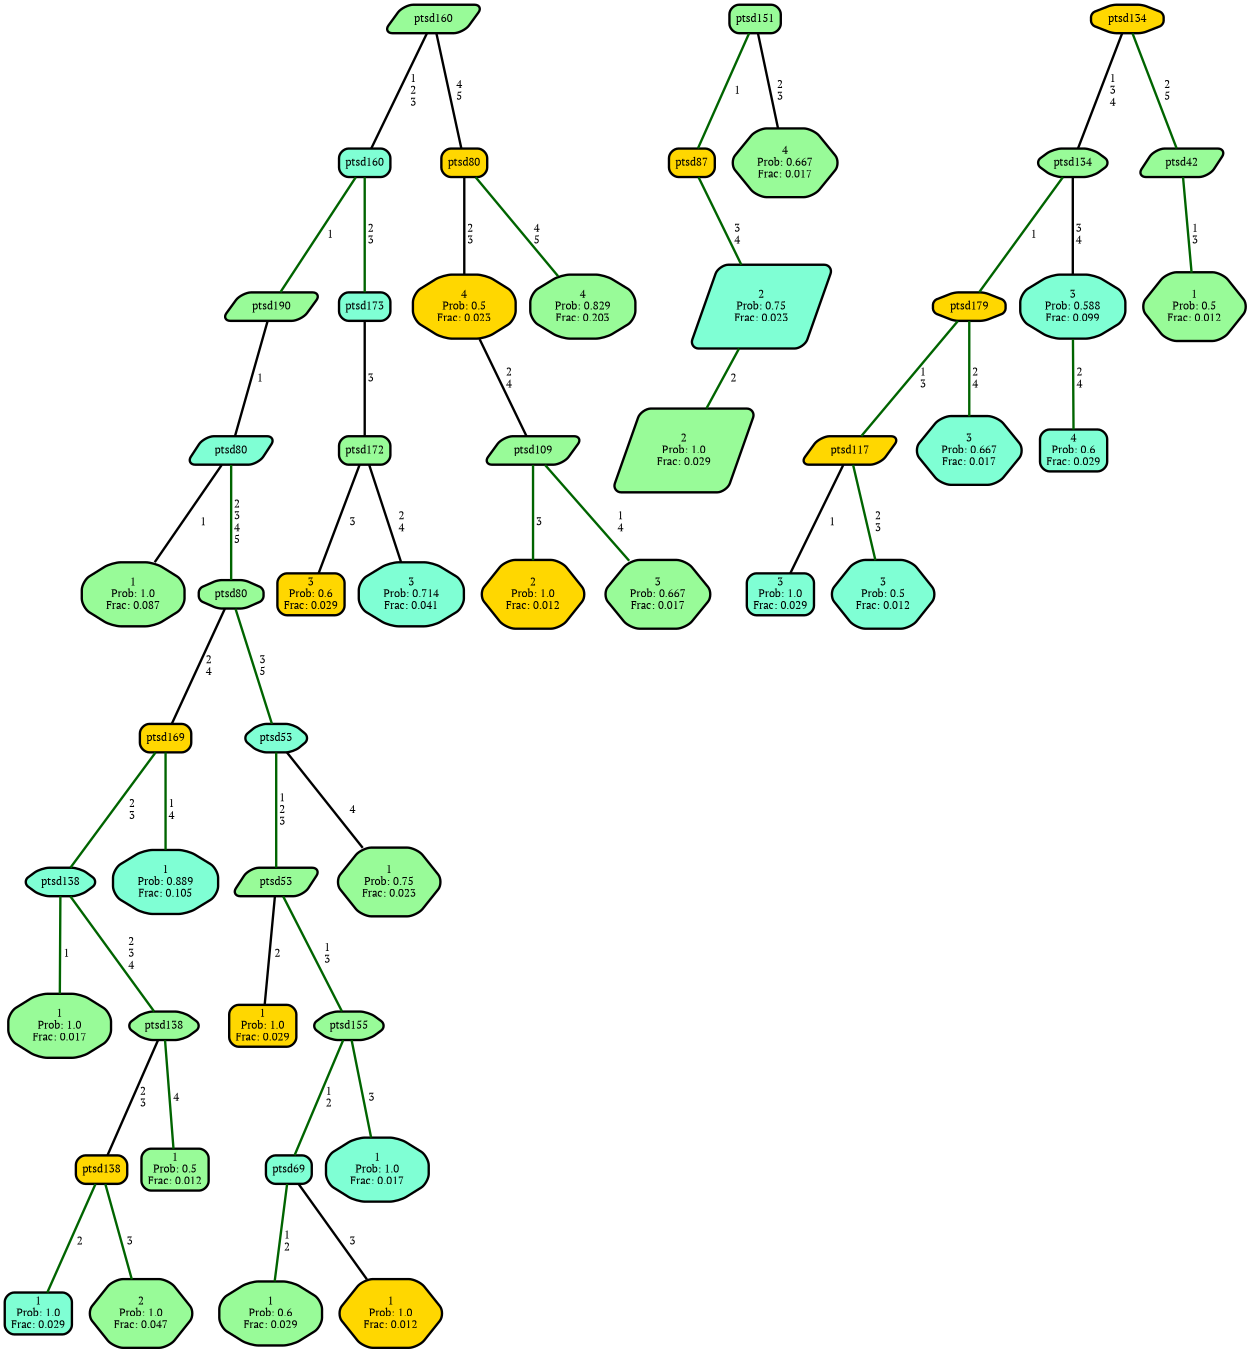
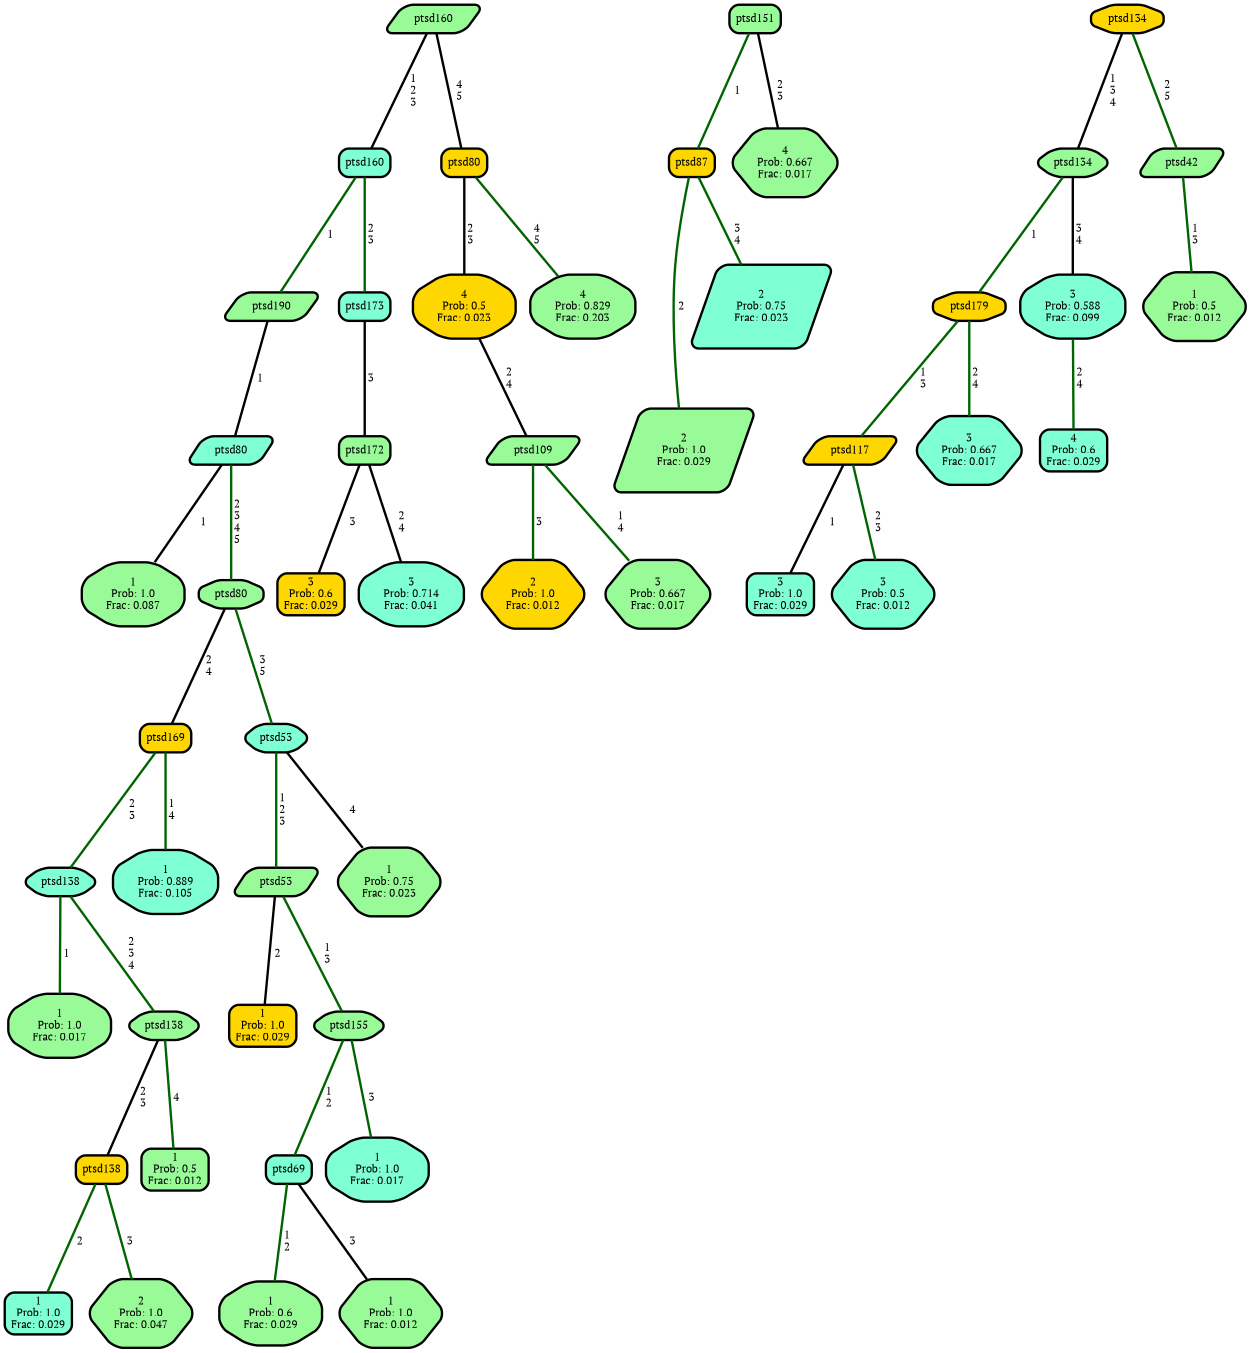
edge "2 Prob: 0.75 Frac: 0.023" -- "2 Prob: 1.0 Frac: 0.029": now "ptsd87" -- "2 Prob: 1.0 Frac: 0.029"
node "1 Prob: 1.0 Frac: 0.012": fillcolor gold -> palegreen
